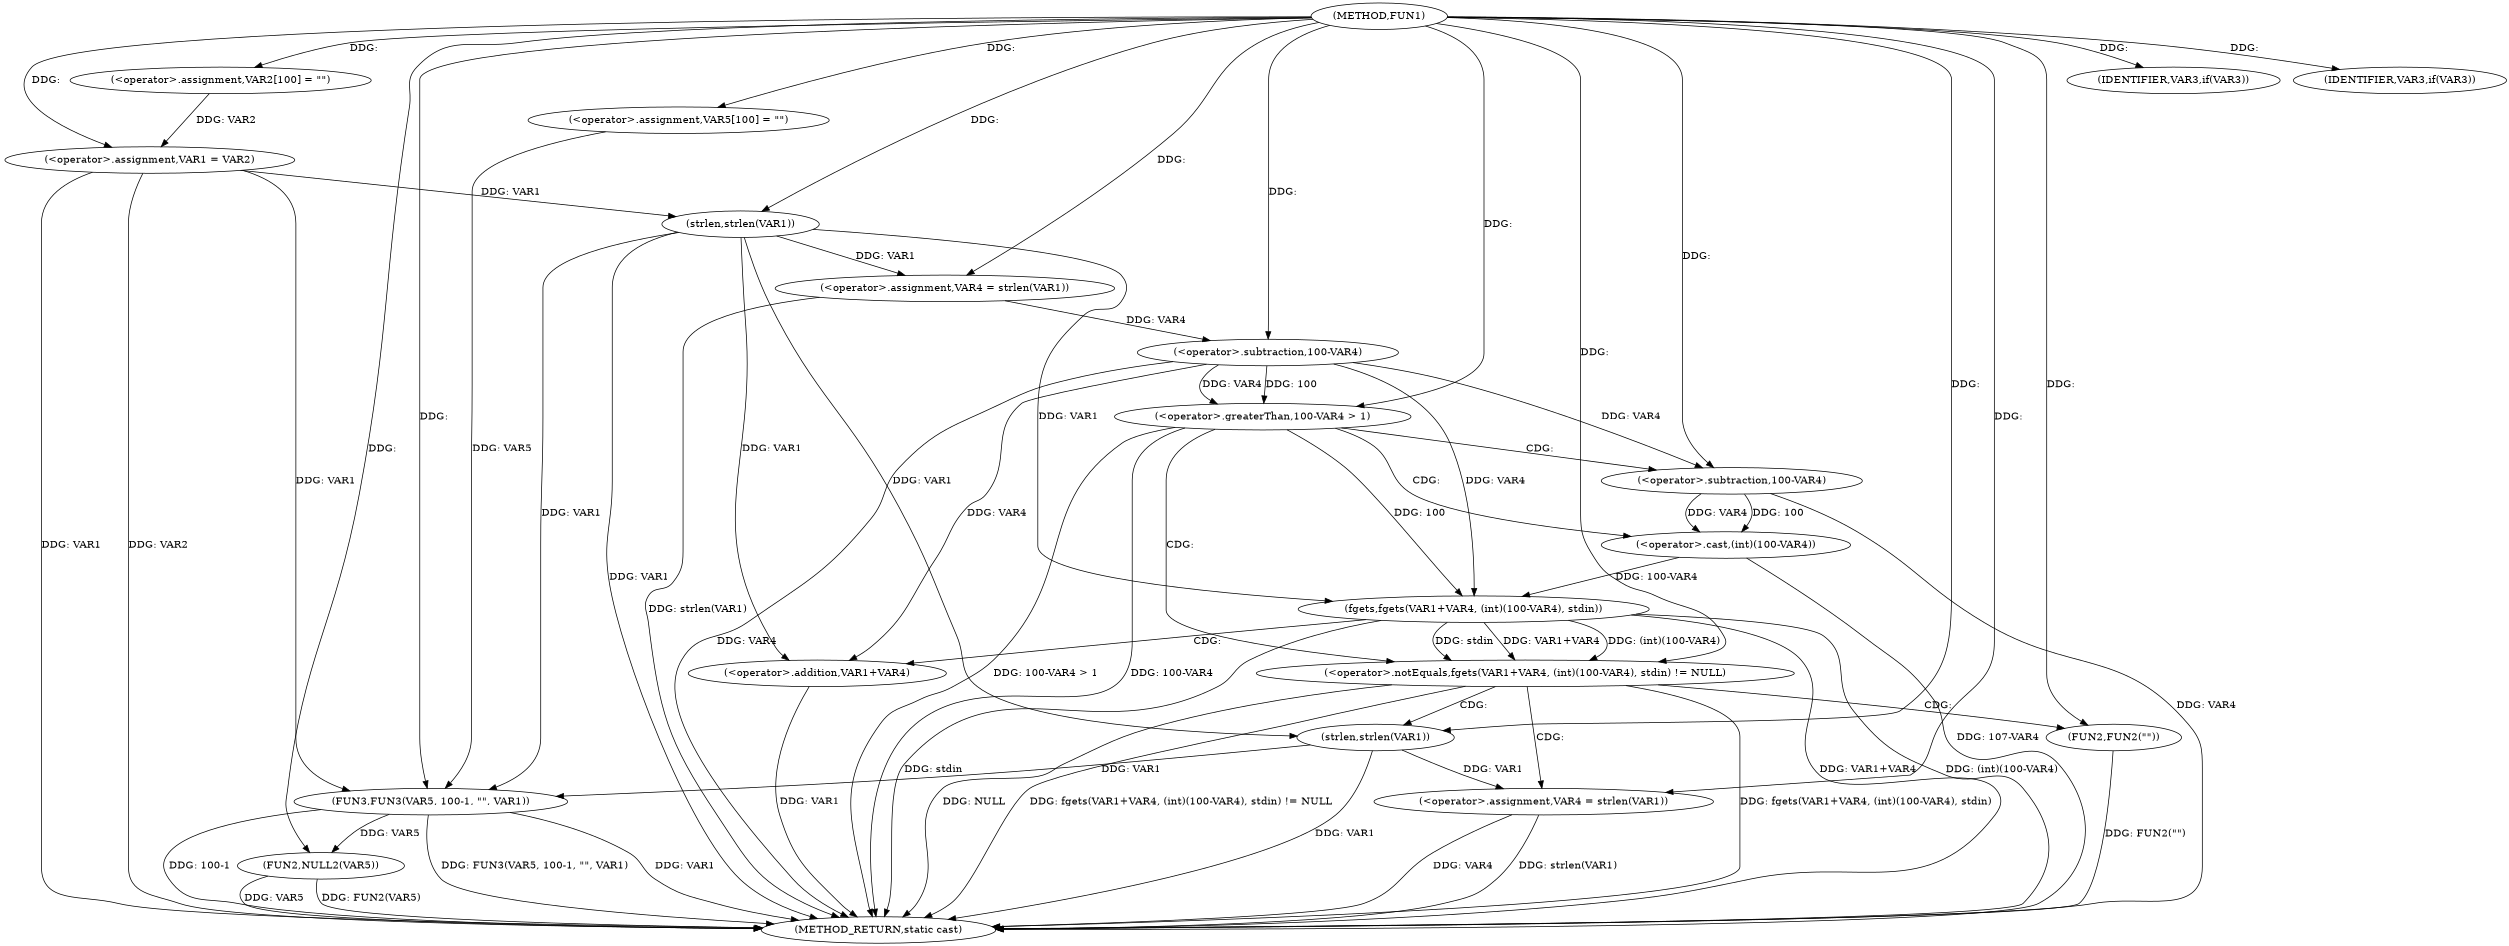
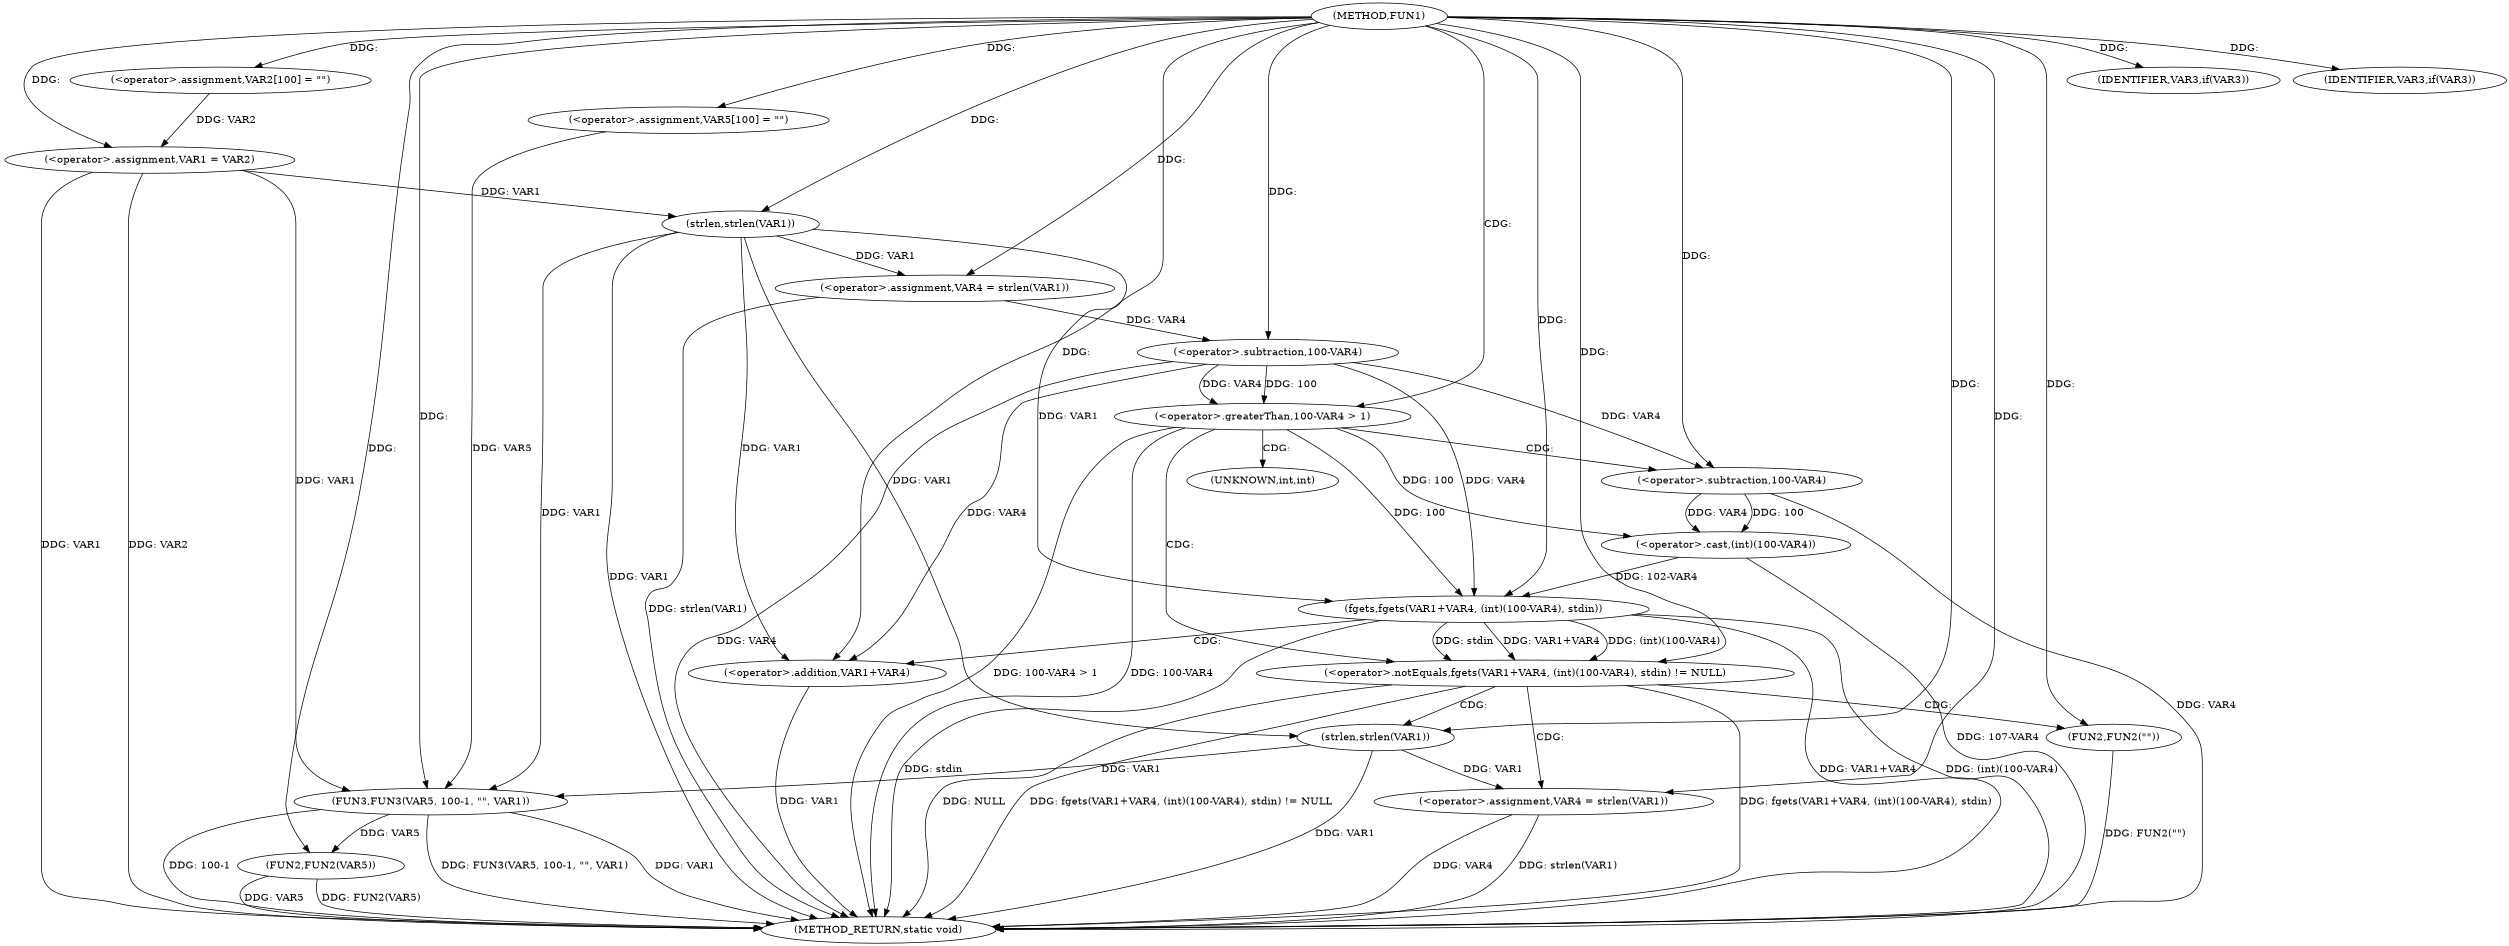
edge "(METHOD,FUN1)" -> "(<operator>.greaterThan,100-VAR4 > 1)": label "DDG: " -> "CDG: "
edge "(METHOD,FUN1)" -> "(fgets,fgets(VAR1+VAR4, (int)(100-VAR4), stdin))": added, label "DDG:"
edge "(METHOD,FUN1)" -> "(<operator>.addition,VAR1+VAR4)": added, label "DDG:"
node "(UNKNOWN,int,int)": added
edge "(<operator>.greaterThan,100-VAR4 > 1)" -> "(<operator>.cast,(int)(100-VAR4))": label "CDG: " -> "DDG: 100"
edge "(<operator>.cast,(int)(100-VAR4))" -> "(fgets,fgets(VAR1+VAR4, (int)(100-VAR4), stdin))": label "DDG: 100-VAR4" -> "DDG: 102-VAR4"
node "(FUN2,NULL2(VAR5))": label "(FUN2,NULL2(VAR5))" -> "(FUN2,FUN2(VAR5))"
node "(METHOD_RETURN,static cast)": label "(METHOD_RETURN,static cast)" -> "(METHOD_RETURN,static void)"
